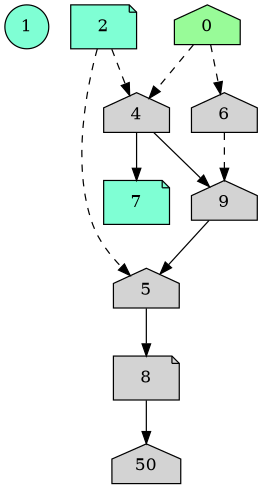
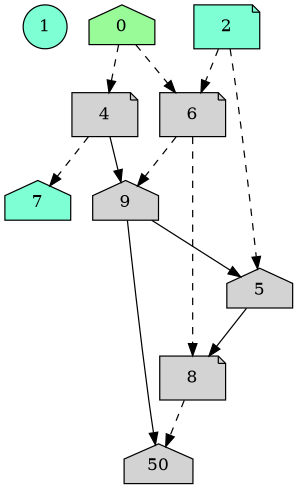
edge "2" -> "4": now "2" -> "6"
node "4": shape house -> note
node "6": shape house -> note
edge "4" -> "7": style solid -> dashed
node "7": shape note -> house
edge "6" -> "8": added
edge "9" -> "50": added
edge "8" -> "50": style solid -> dashed
